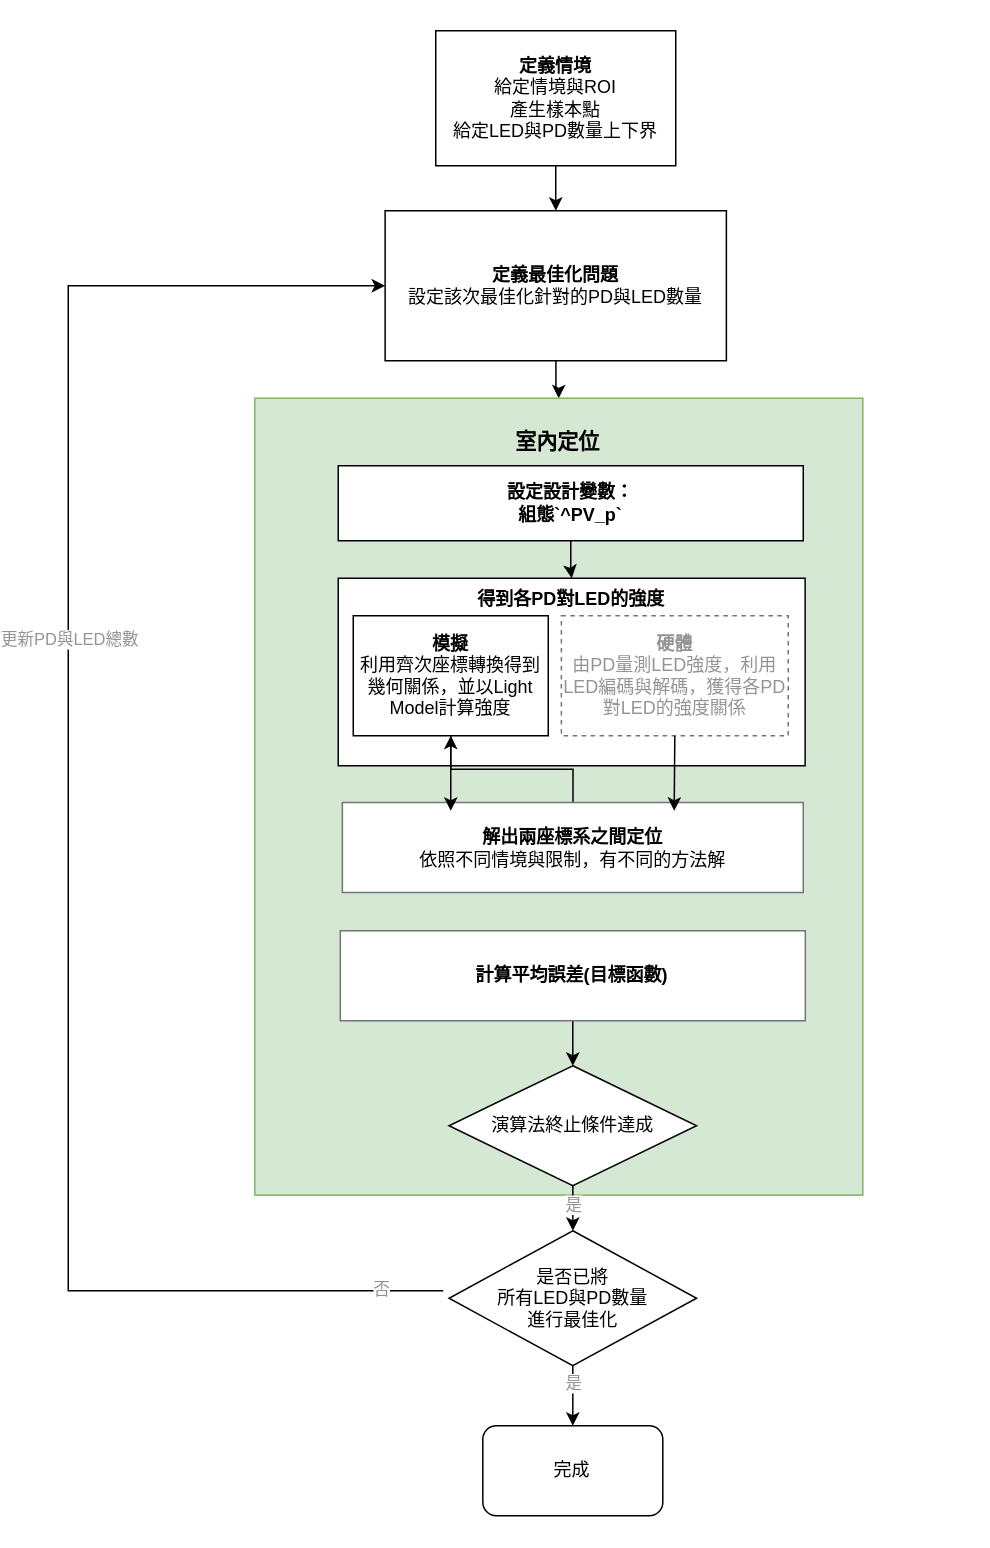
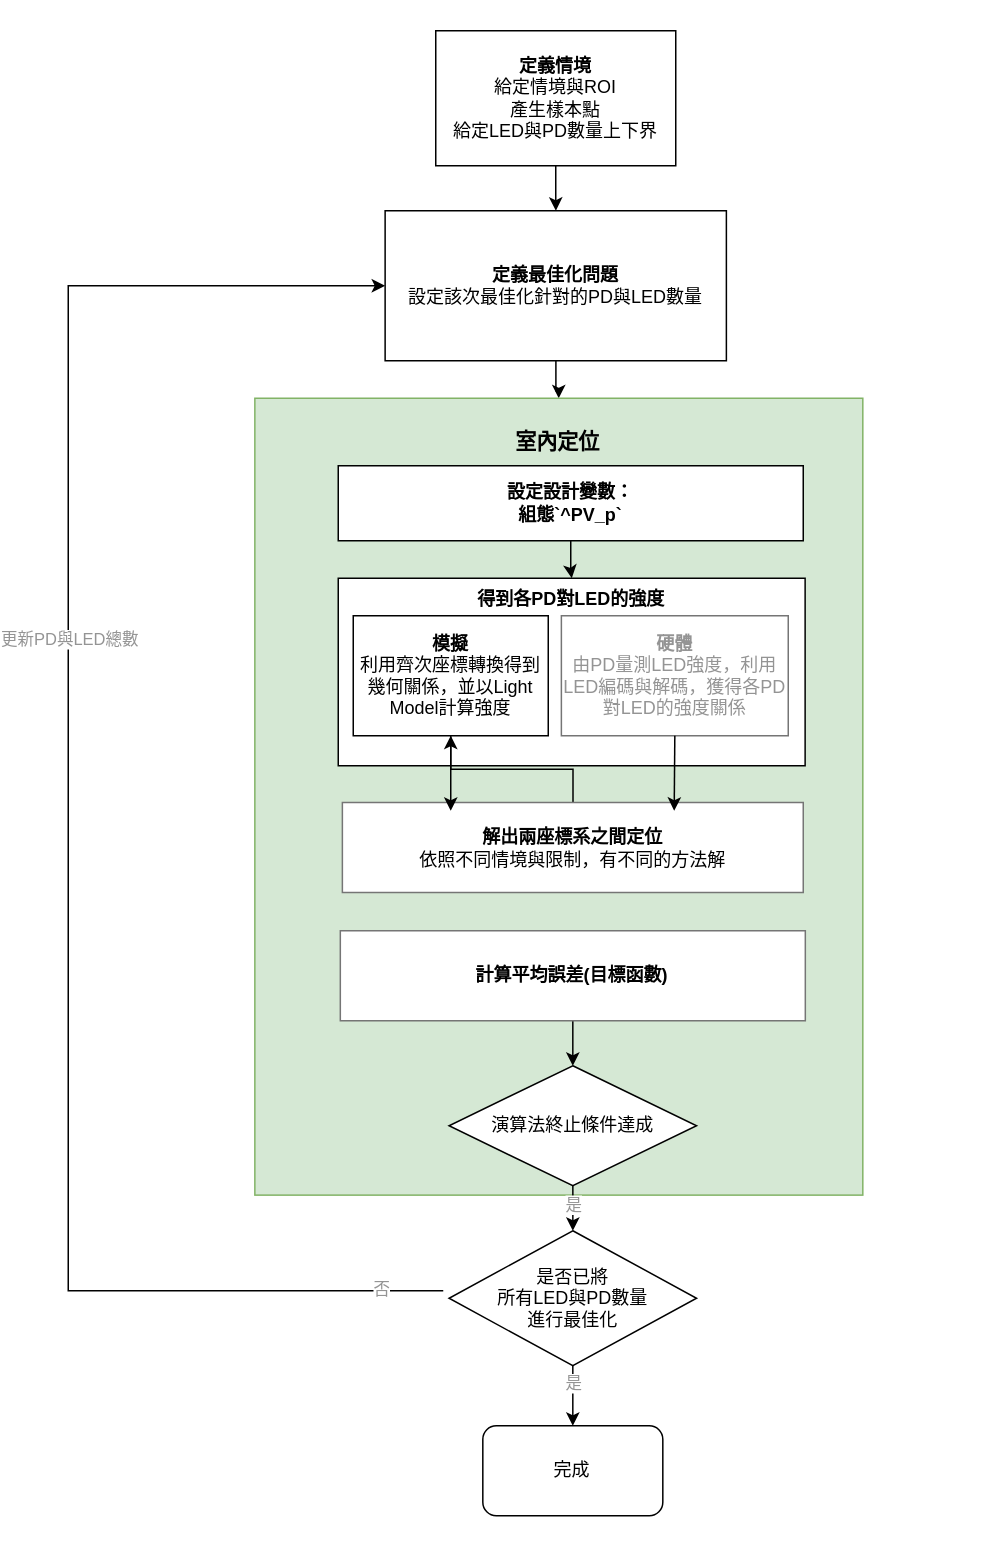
node "硬體 由PD量測LED強度，利用LED編碼與解碼，獲得各PD對LED的強度關係": style dashed -> solid
